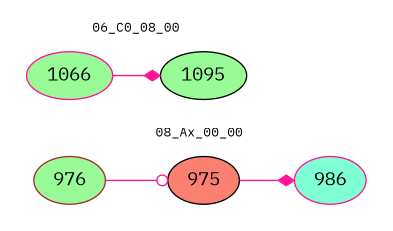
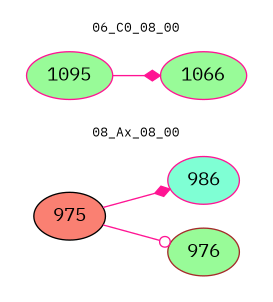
edge "1066" -> "1095": reversed
node "1095": color black -> deeppink
cluster "08_Ax_00_00": label "08_Ax_00_00" -> "08_Ax_08_00"
edge "976" -> "975": reversed
